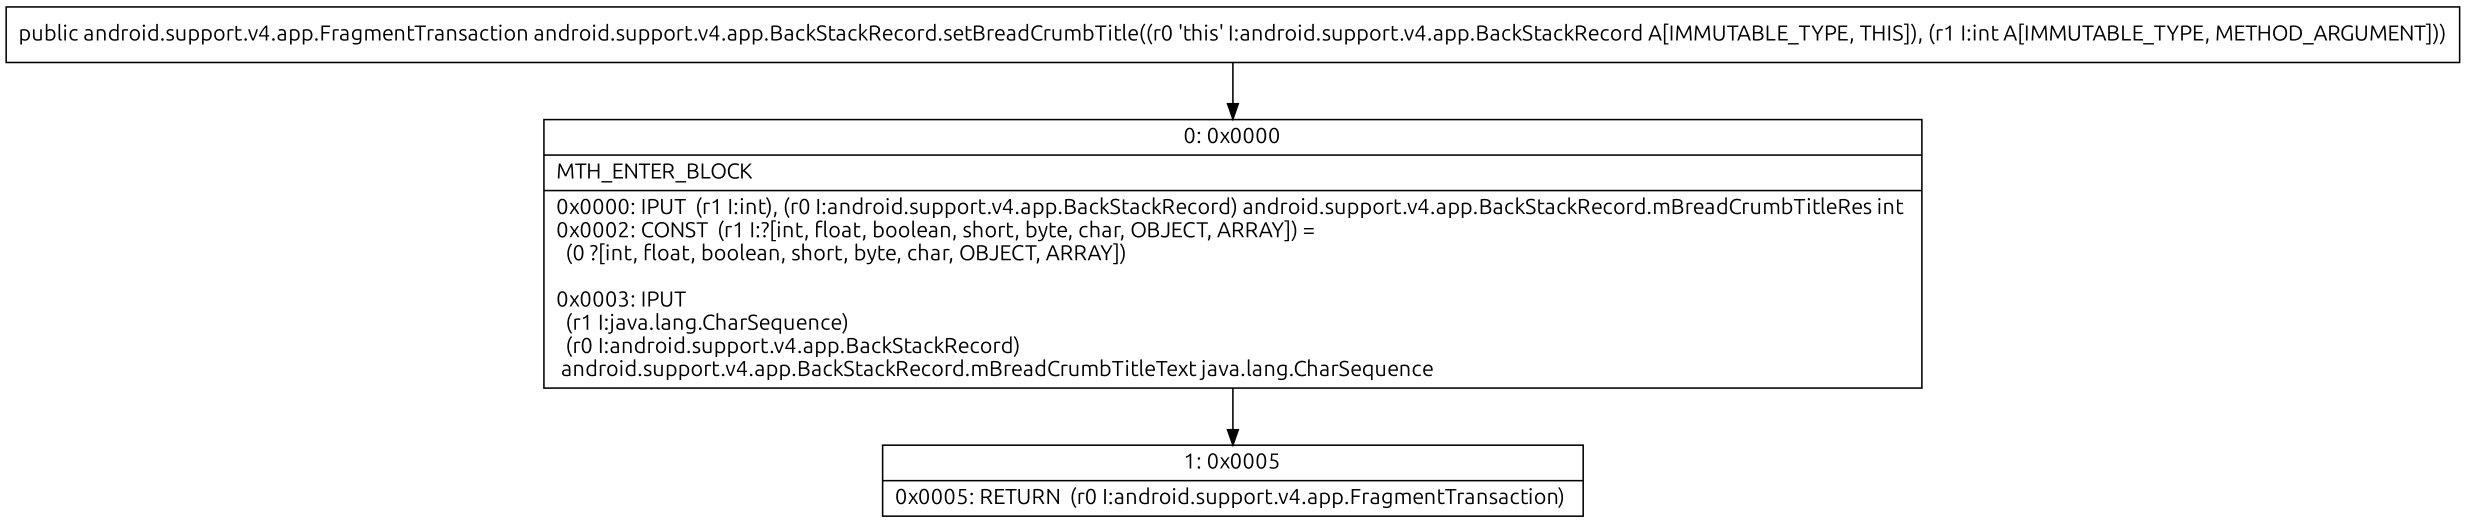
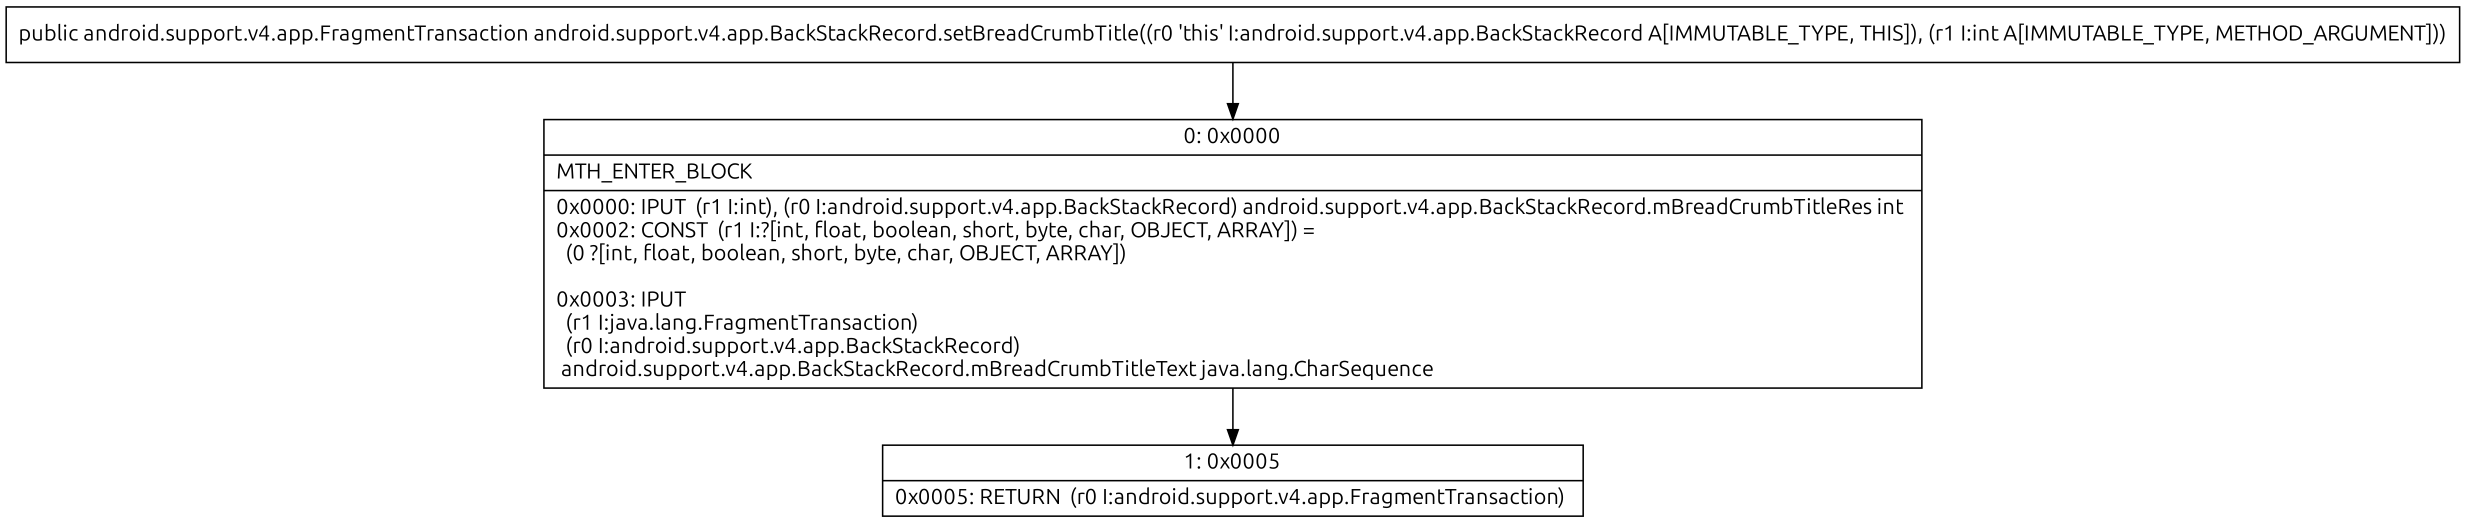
node "0: 0x0000": text "(r1 I:java.lang.CharSequence)" -> "(r1 I:java.lang.FragmentTransaction)"
